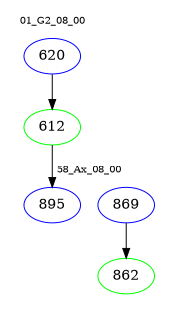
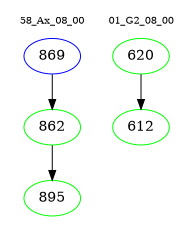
node "620": color blue -> green
edge "612" -> "895": now "862" -> "895"
node "895": color blue -> green
